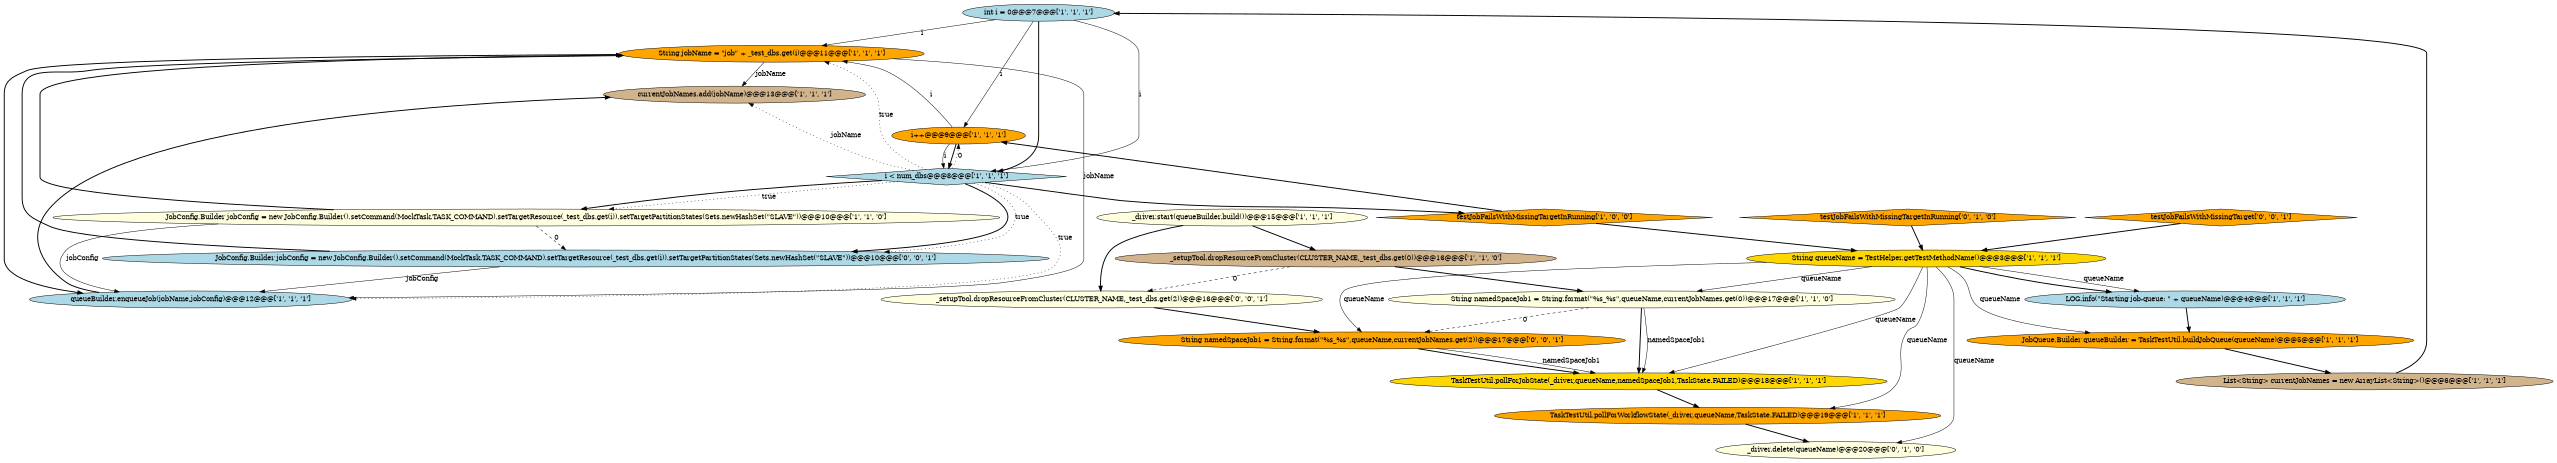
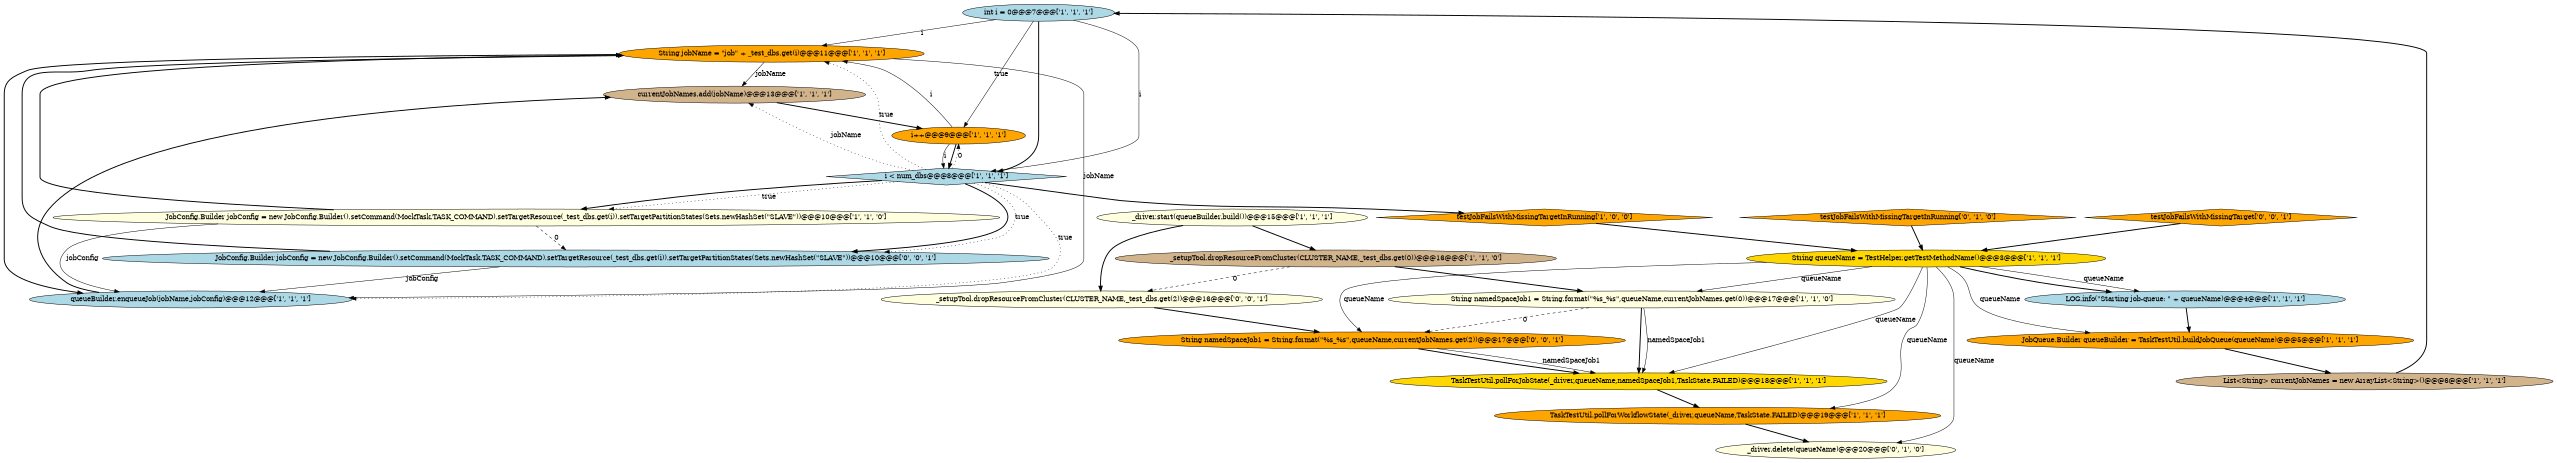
edge "int i = 0@@@7@@@['1', '1', '1']" -> "i++@@@9@@@['1', '1', '1']": label "i" -> "true"
edge "testJobFailsWithMissingTargetInRunning['1', '0', '0']" -> "i++@@@9@@@['1', '1', '1']": now "currentJobNames.add(jobName)@@@13@@@['1', '1', '1']" -> "i++@@@9@@@['1', '1', '1']"
